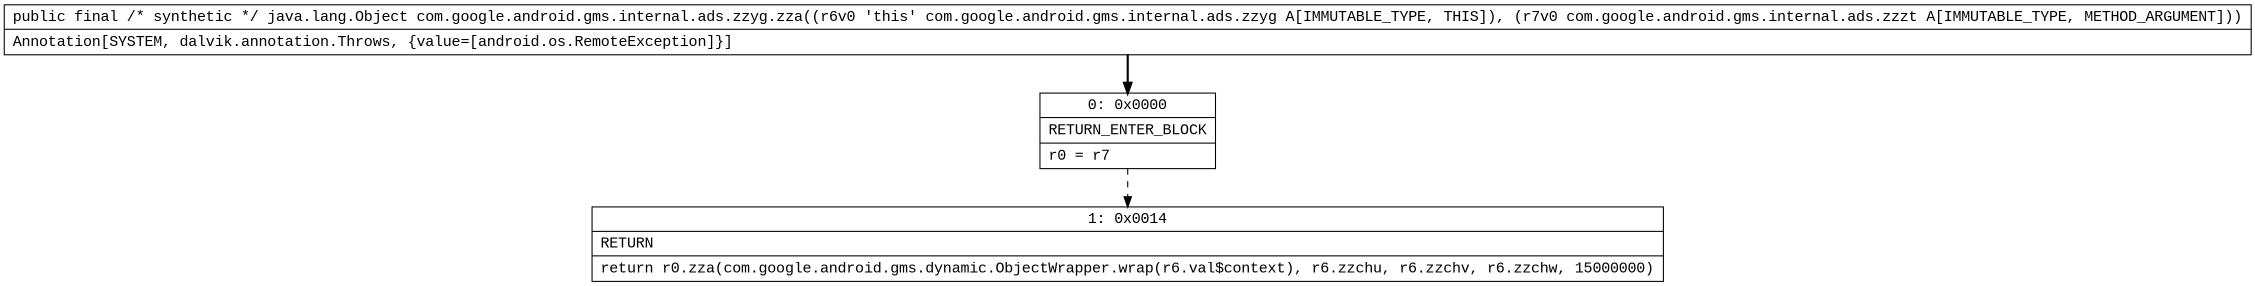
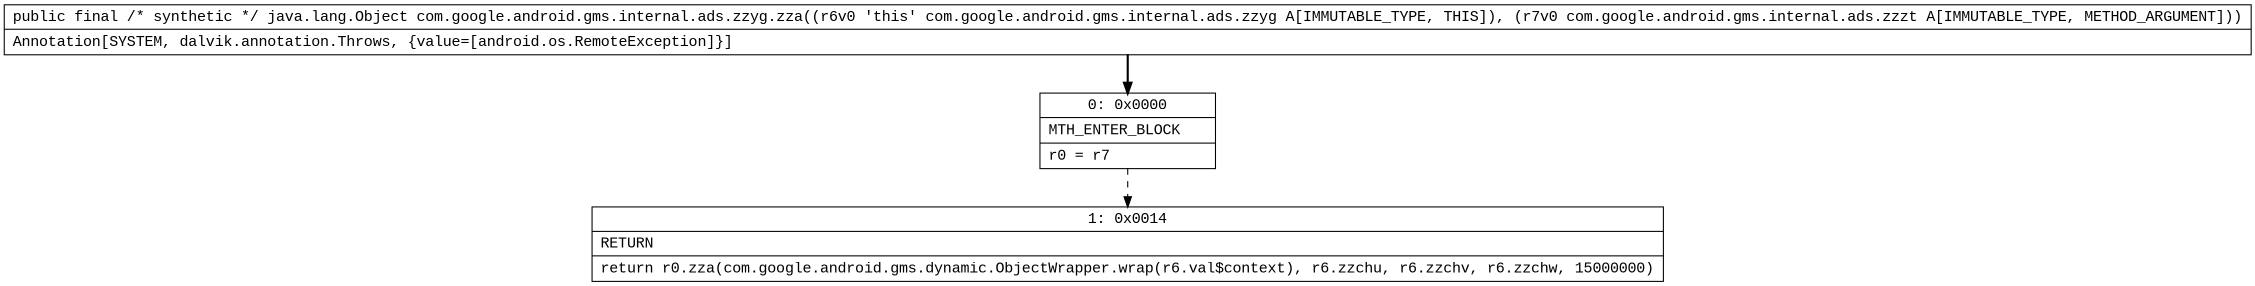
node "0: 0x0000": text "RETURN_ENTER_BLOCK" -> "MTH_ENTER_BLOCK"
